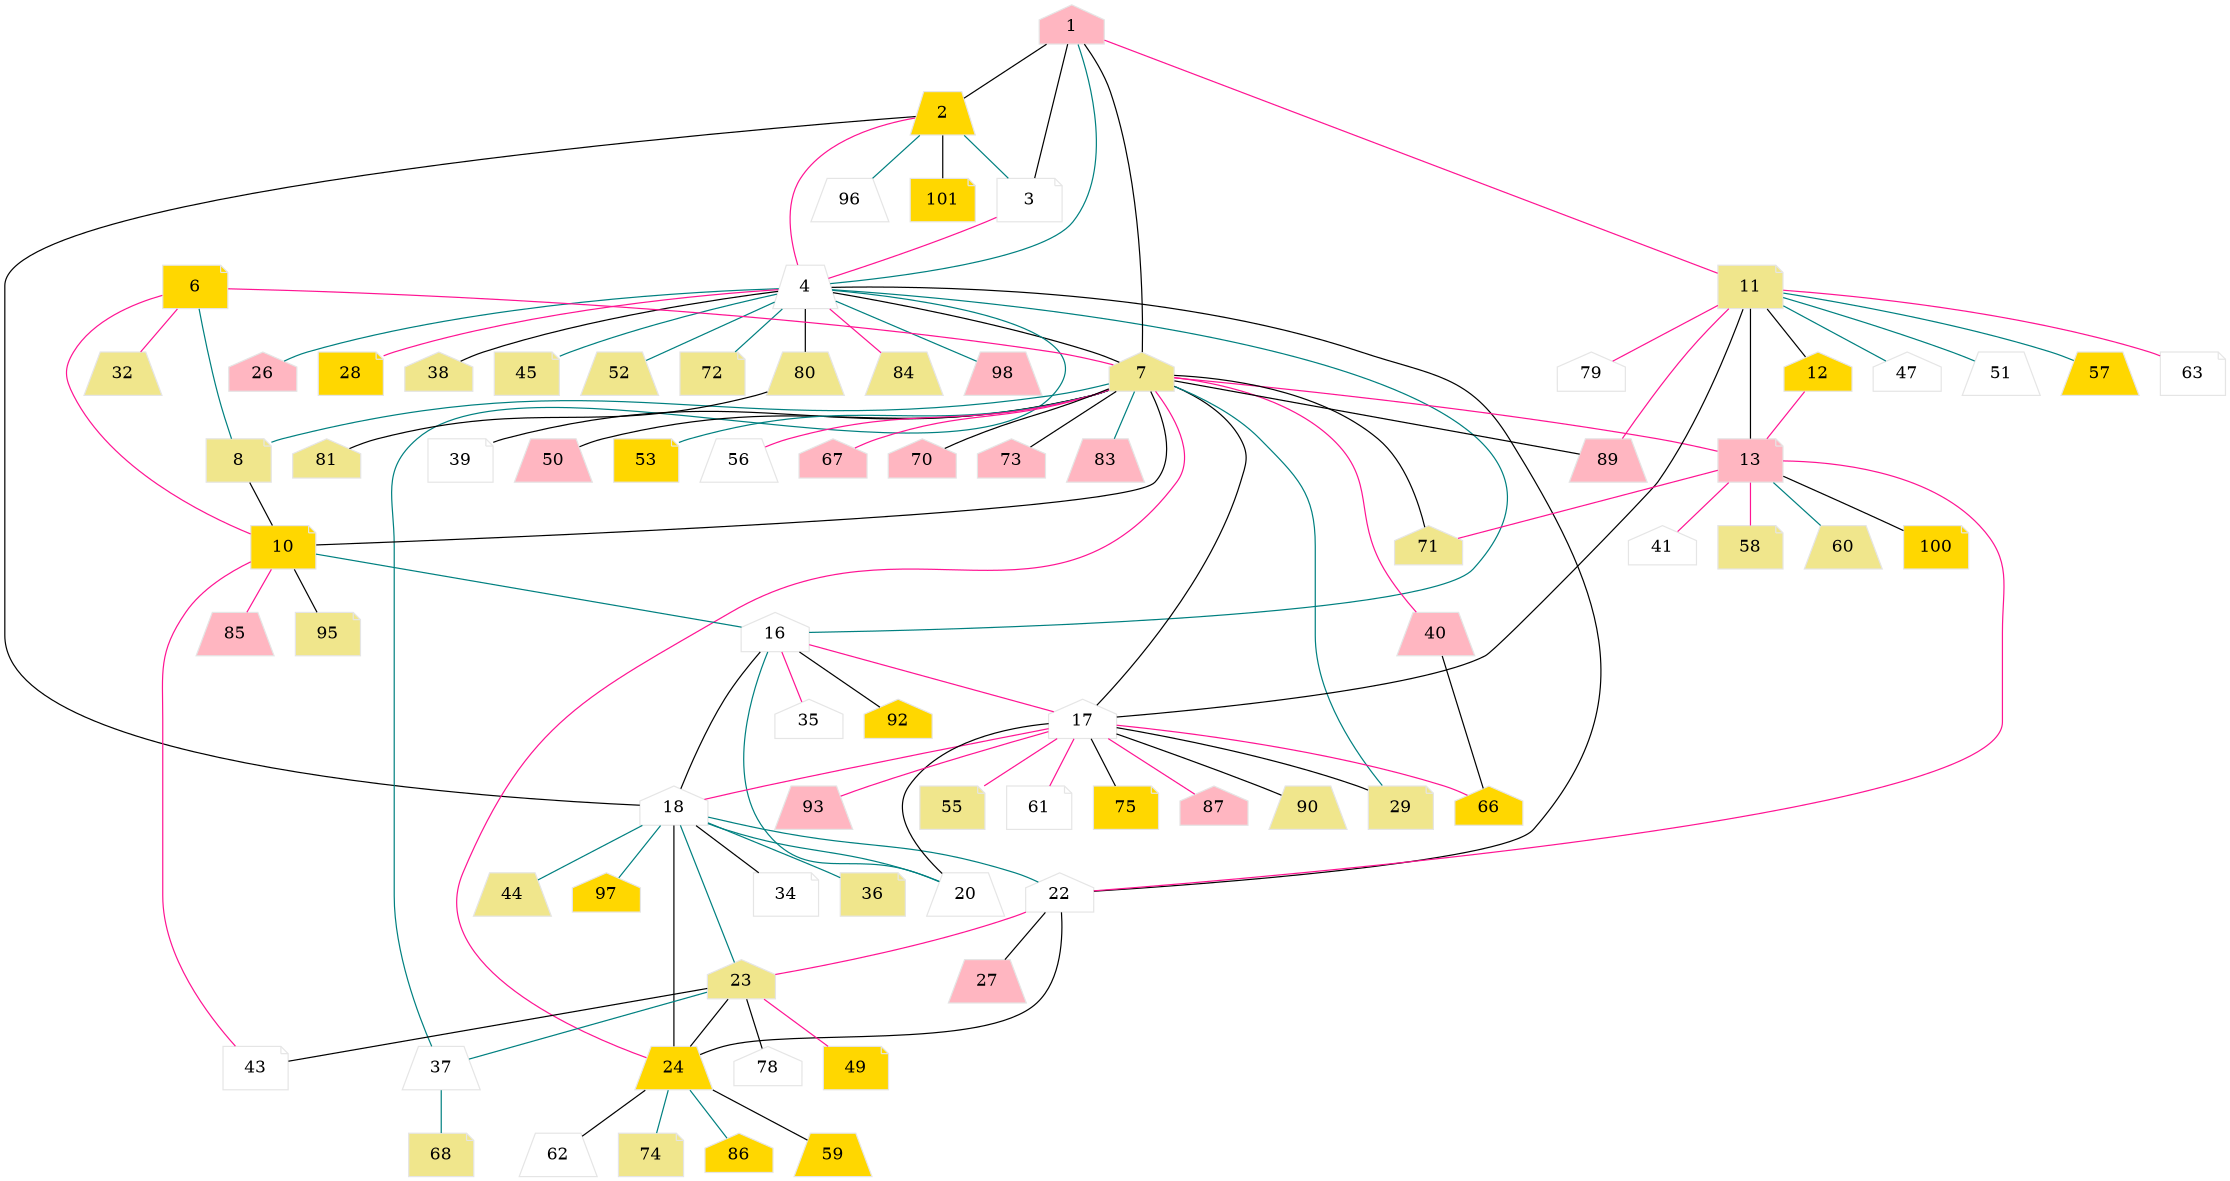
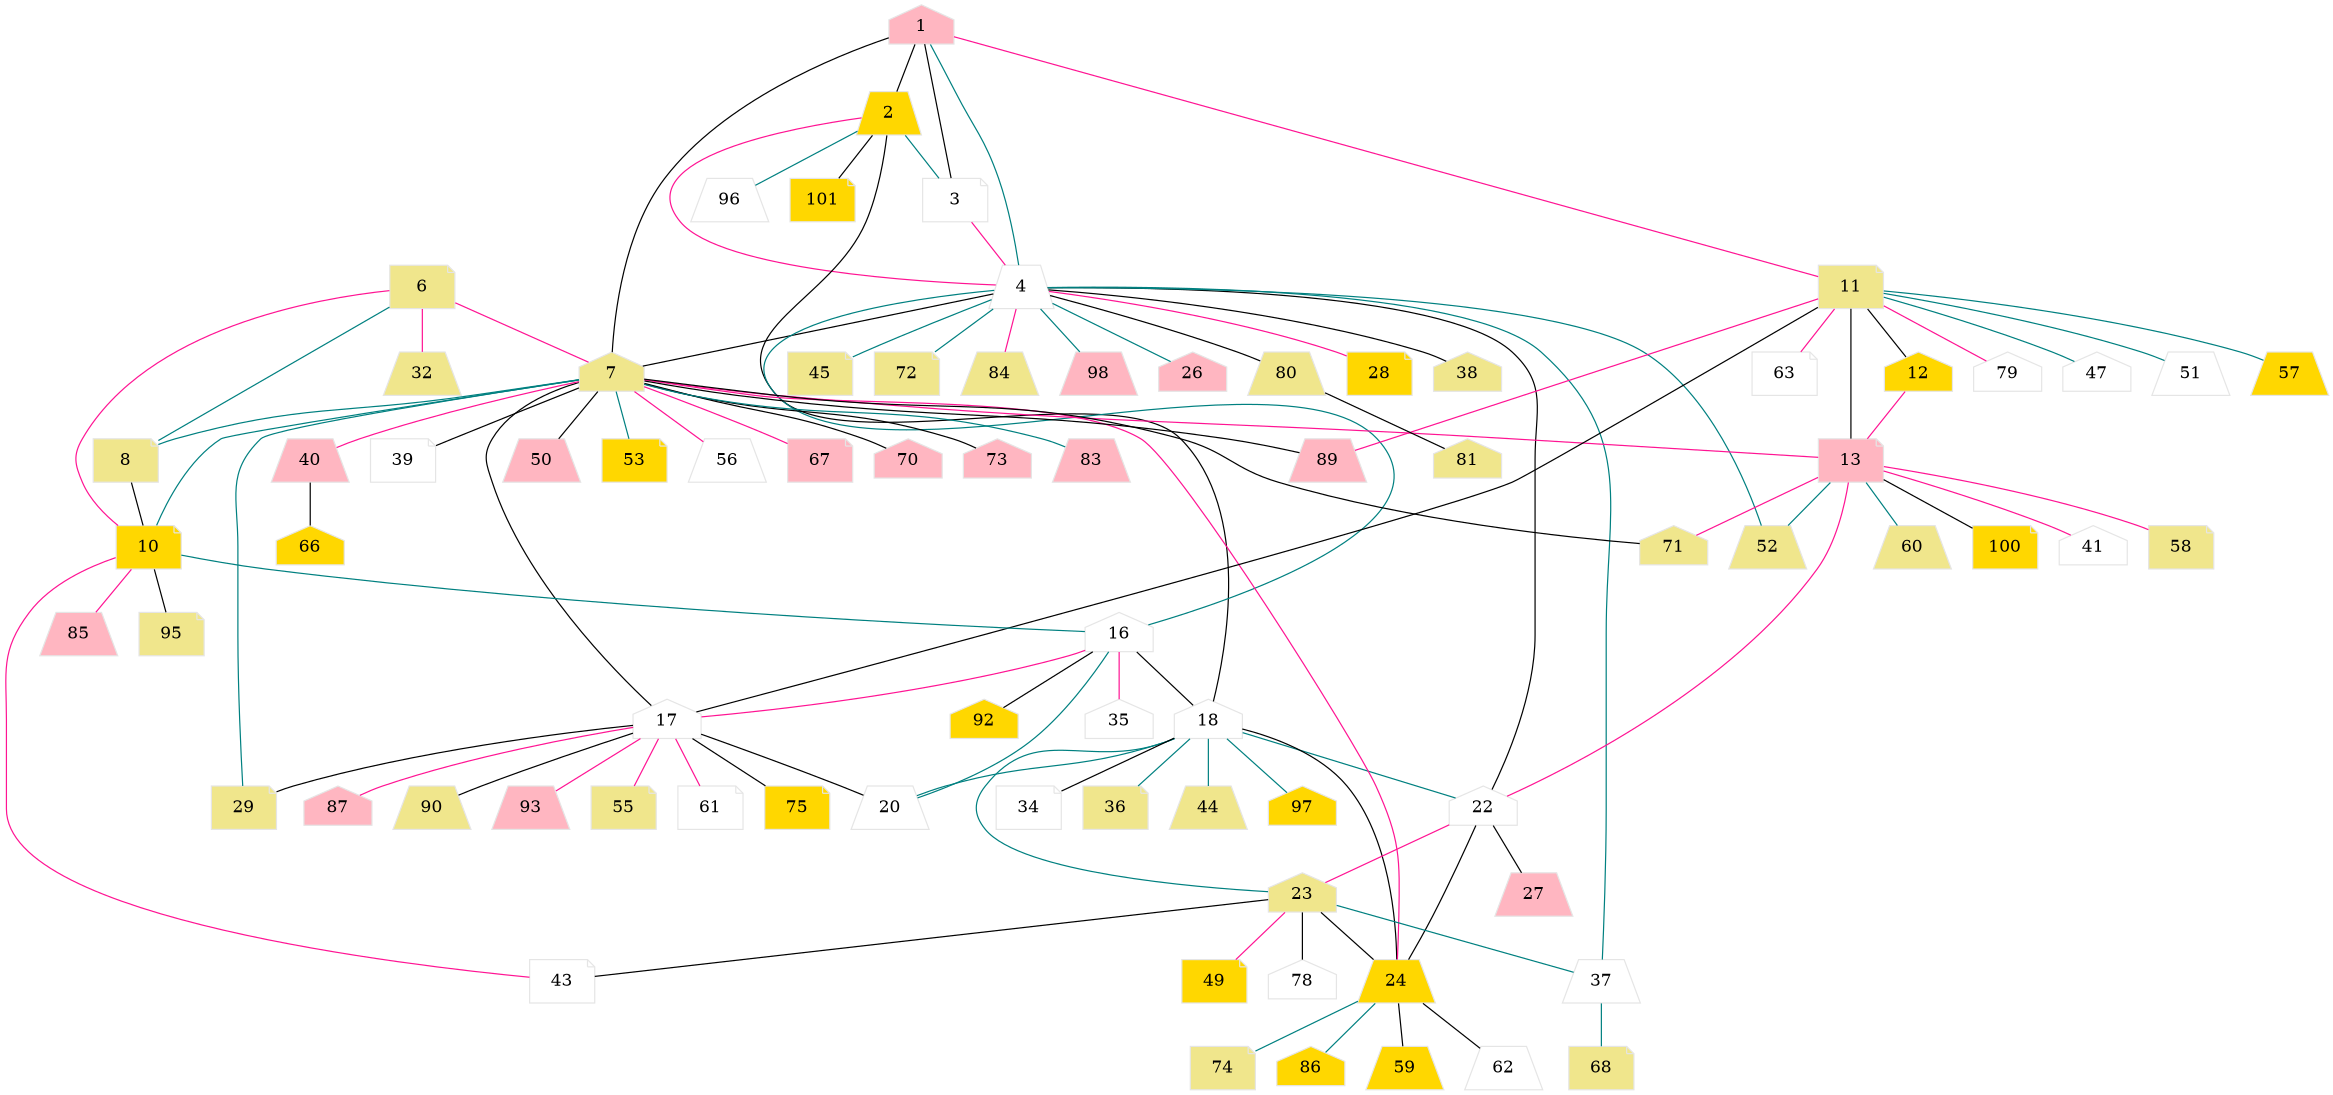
node "6": fillcolor gold -> khaki
node "67": shape house -> note
edge "13" -- "52": added
edge "7" -- "10": color black -> teal
edge "17" -- "66": removed
edge "17" -- "18": removed
